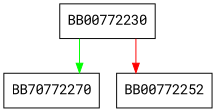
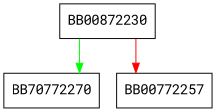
node "BB00772230": label "BB00772230" -> "BB00872230"
node "BB00772252": label "BB00772252" -> "BB00772257"
